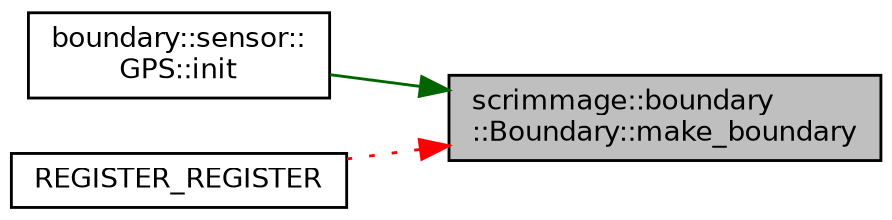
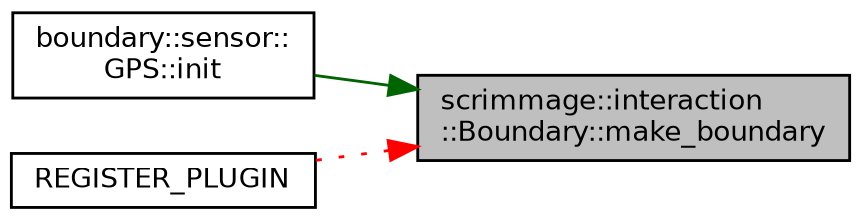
node "scrimmage::boundary ::Boundary::make_boundary": label "scrimmage::boundary ::Boundary::make_boundary" -> "scrimmage::interaction ::Boundary::make_boundary"
node "REGISTER_REGISTER": label "REGISTER_REGISTER" -> "REGISTER_PLUGIN"
